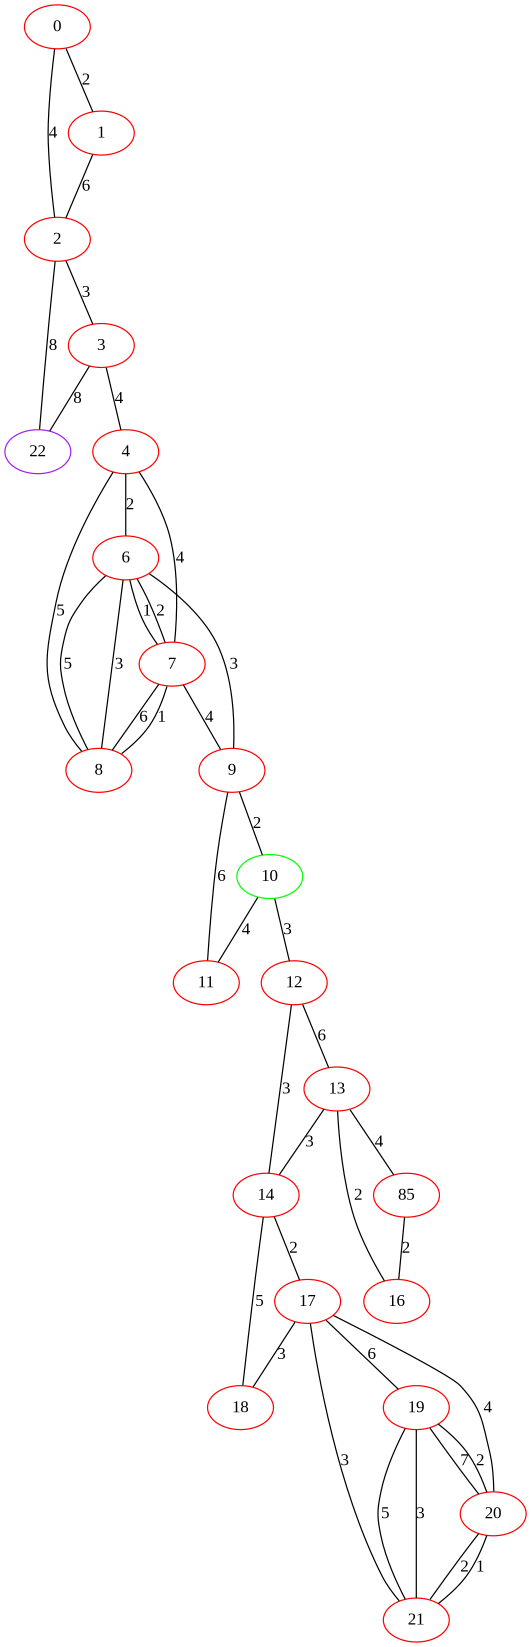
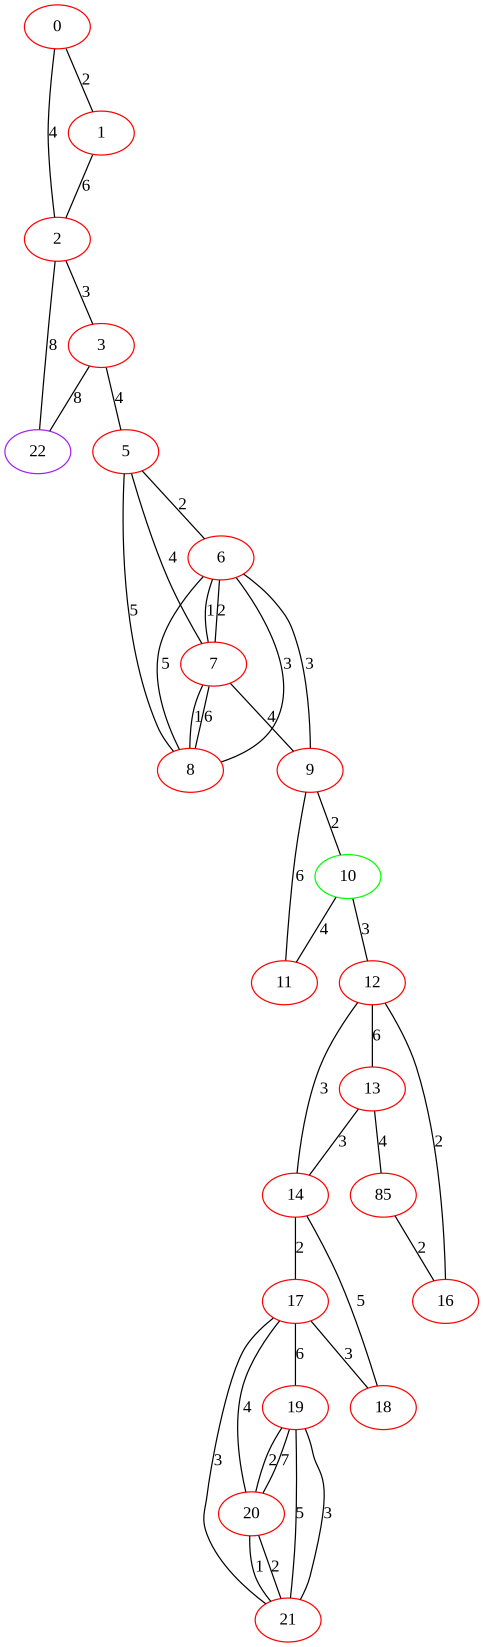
node "4": label "4" -> "5"
edge "13" -- "16": now "12" -- "16"
